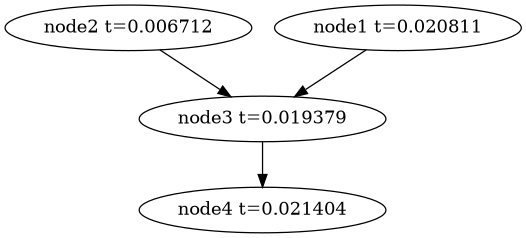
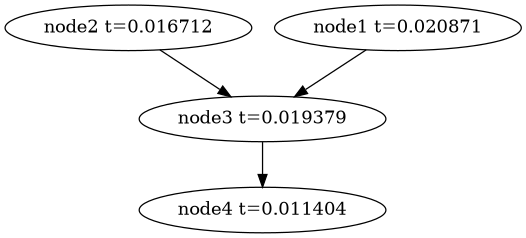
node "node2 t=0.006712": label "node2 t=0.006712" -> "node2 t=0.016712"
node "node1 t=0.020811": label "node1 t=0.020811" -> "node1 t=0.020871"
node "node4 t=0.021404": label "node4 t=0.021404" -> "node4 t=0.011404"
